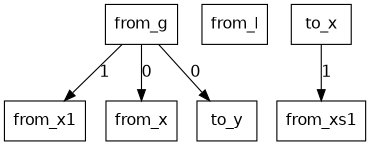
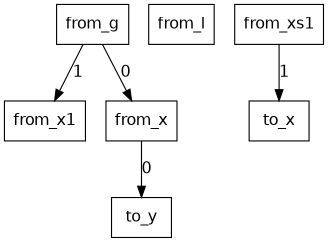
edge "to_x" -> "from_xs1": reversed
edge "from_g" -> "to_y": now "from_x" -> "to_y"
